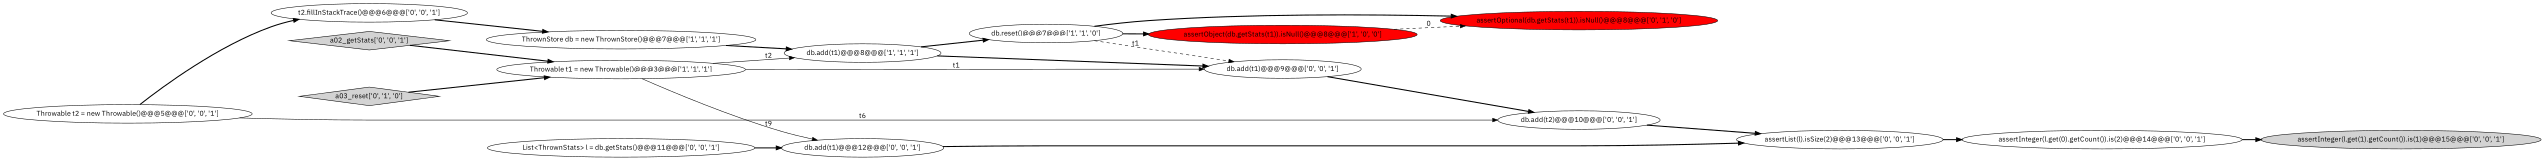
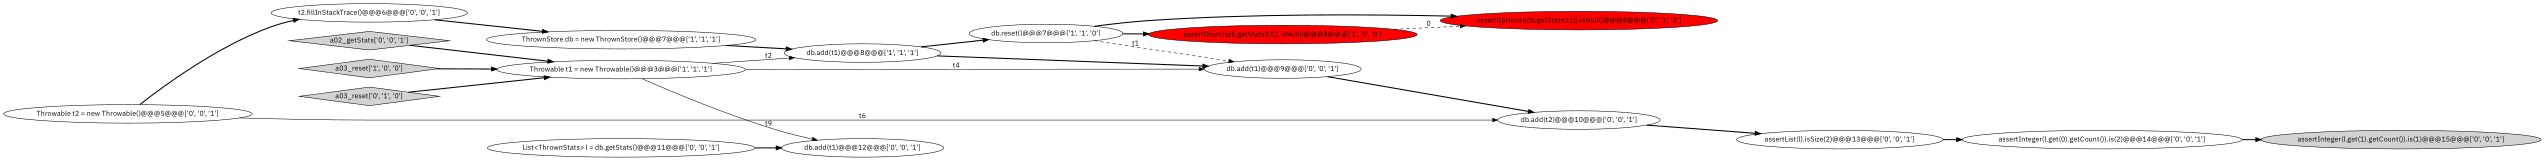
edge "Throwable t1 = new Throwable()@@@3@@@['1', '1', '1']" -> "db.add(t1)@@@9@@@['0', '0', '1']": label "t1" -> "t4"
node "a03_reset['1', '0', '0']": added
edge "db.add(t1)@@@12@@@['0', '0', '1']" -> "assertList(l).isSize(2)@@@13@@@['0', '0', '1']": removed
